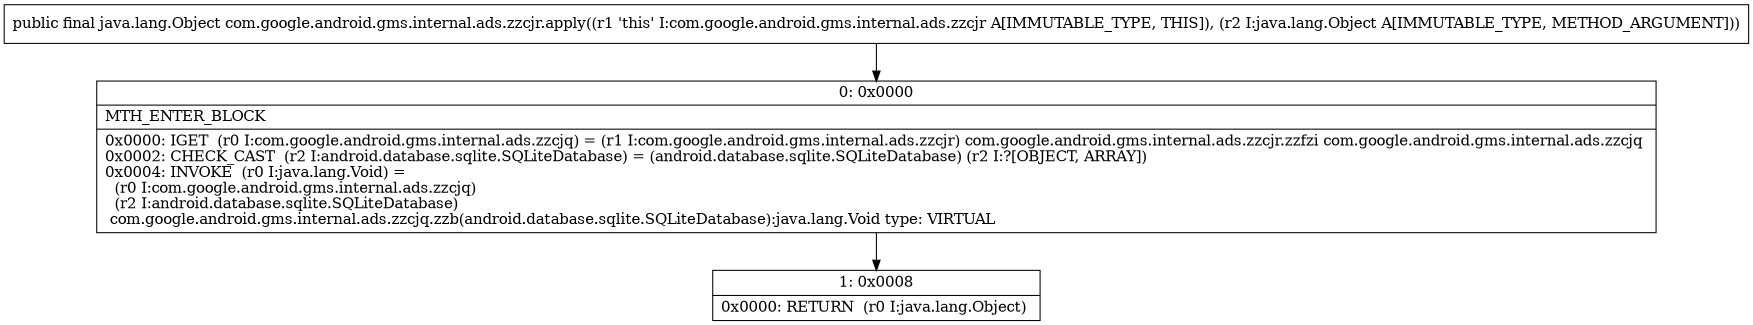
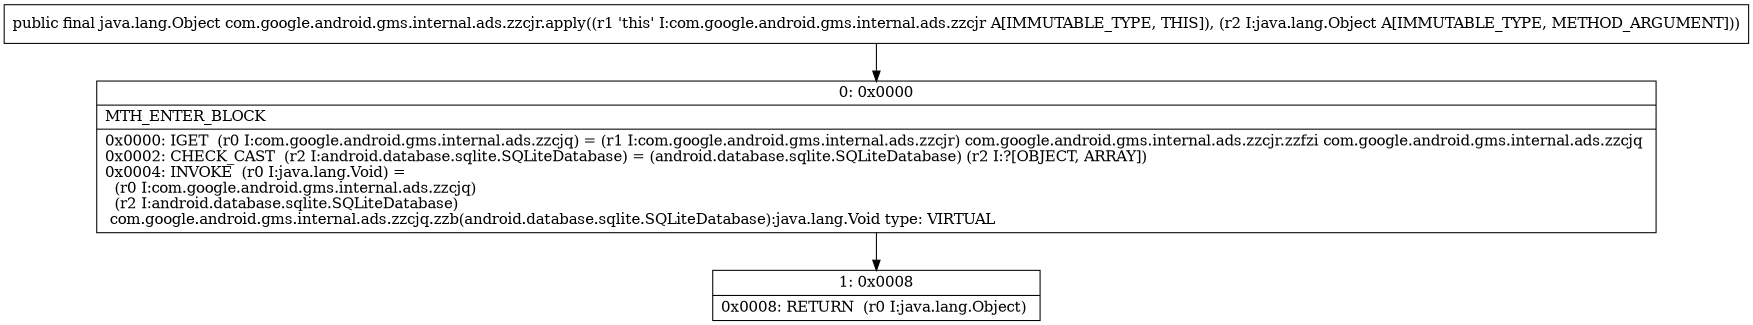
node "1: 0x0008": text "0x0000: RETURN  (r0 I:java.lang.Object)" -> "0x0008: RETURN  (r0 I:java.lang.Object)"
